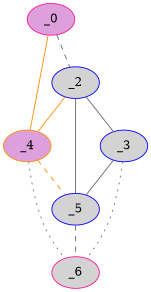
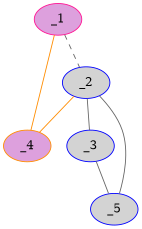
node "_0": label "_0" -> "_1"
edge "_4" -- "_5": removed
node "_6": removed
